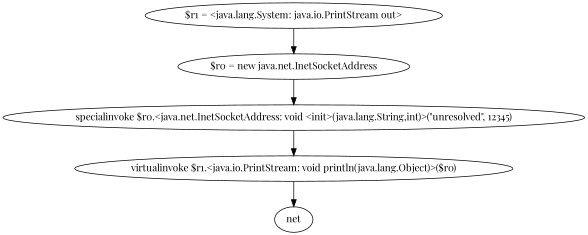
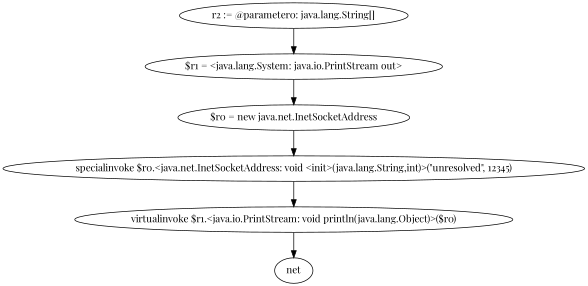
node "r2 := @parameter0: java.lang.String[]": added
